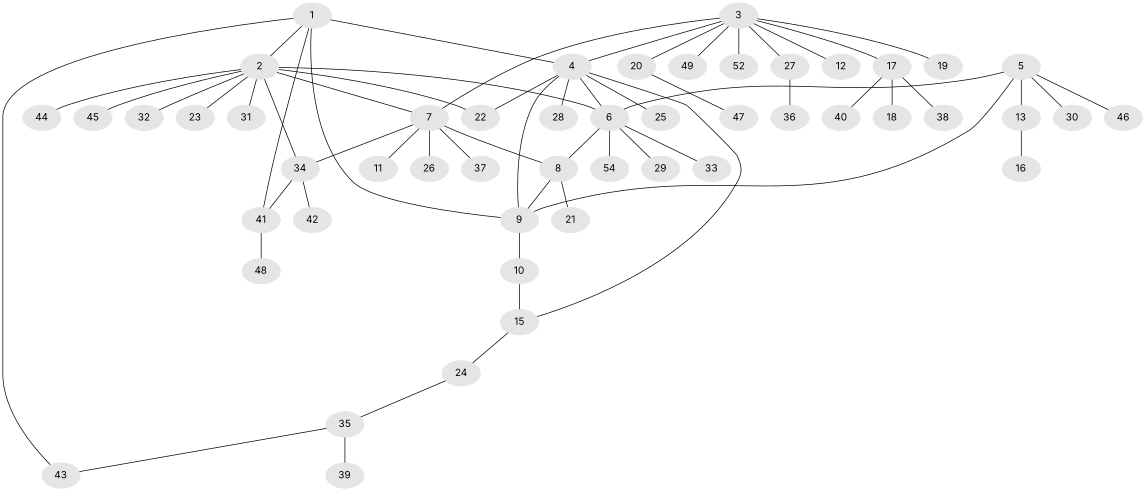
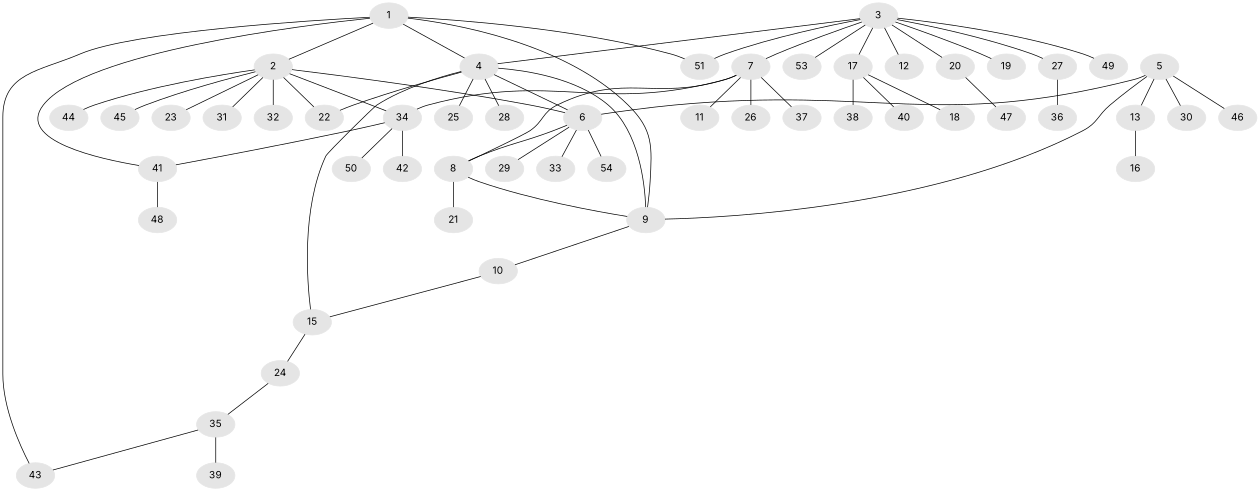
node "51": added
node "52": label "52" -> "53"
edge "2" -- "7": removed
node "50": added
